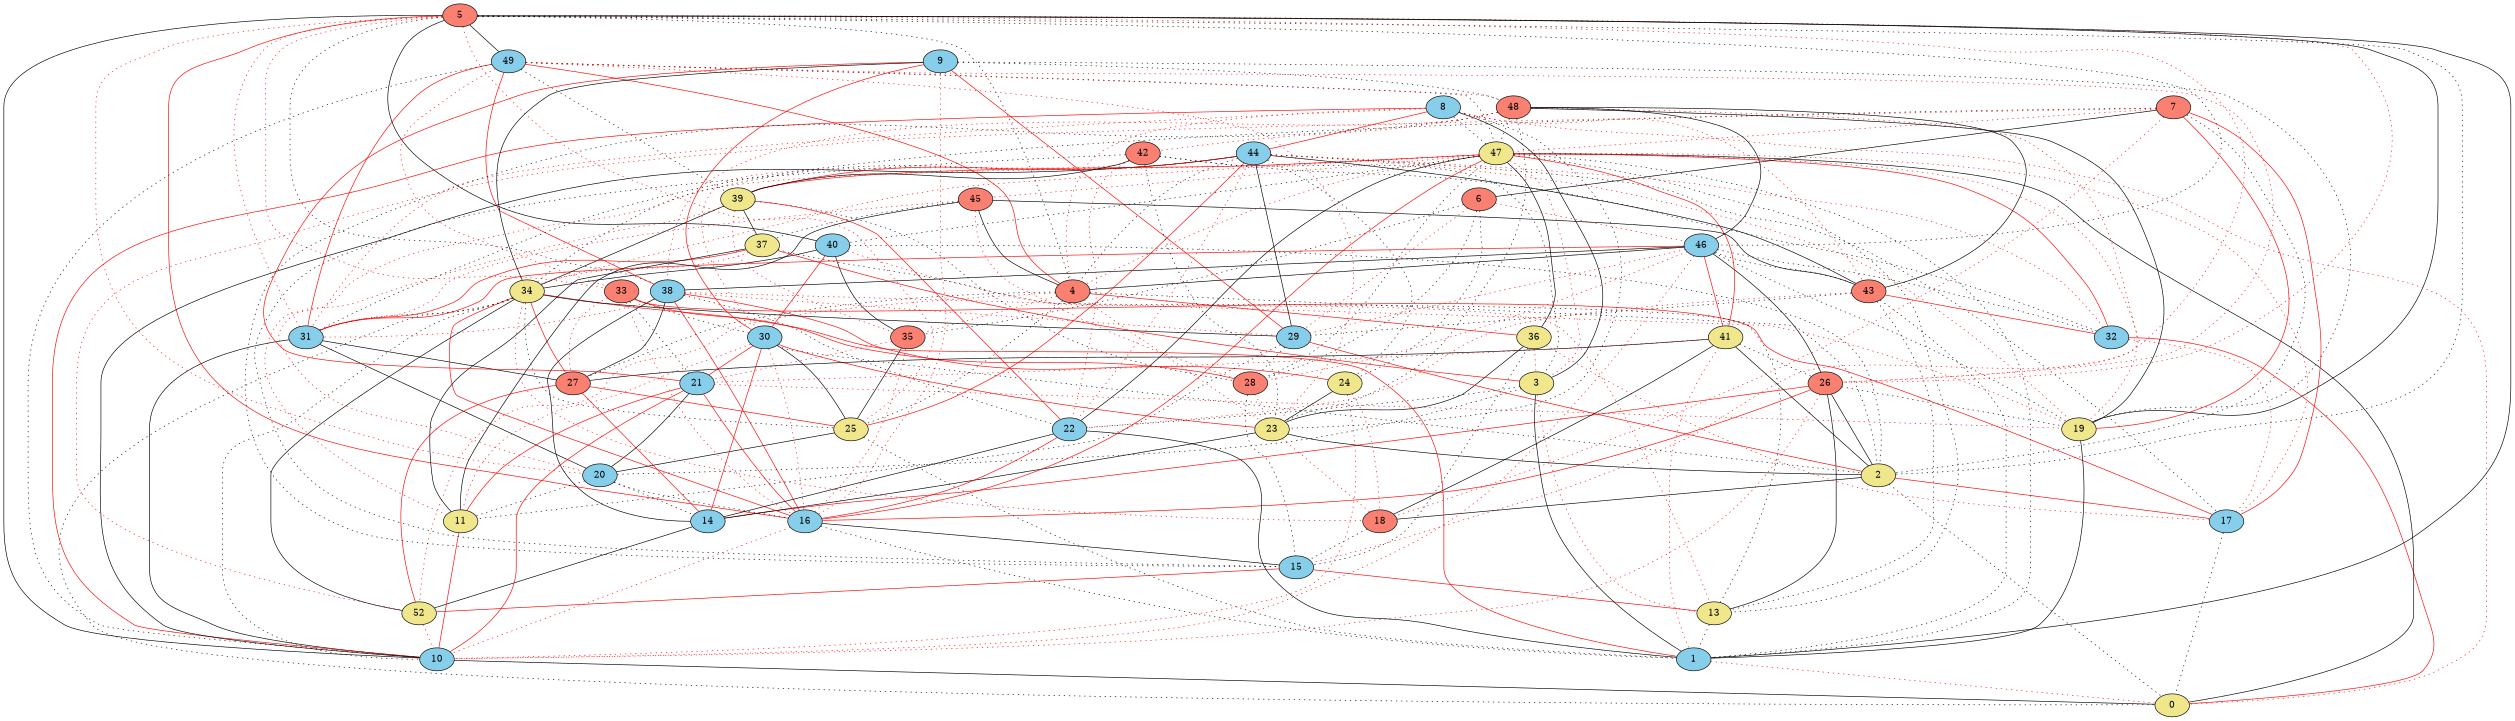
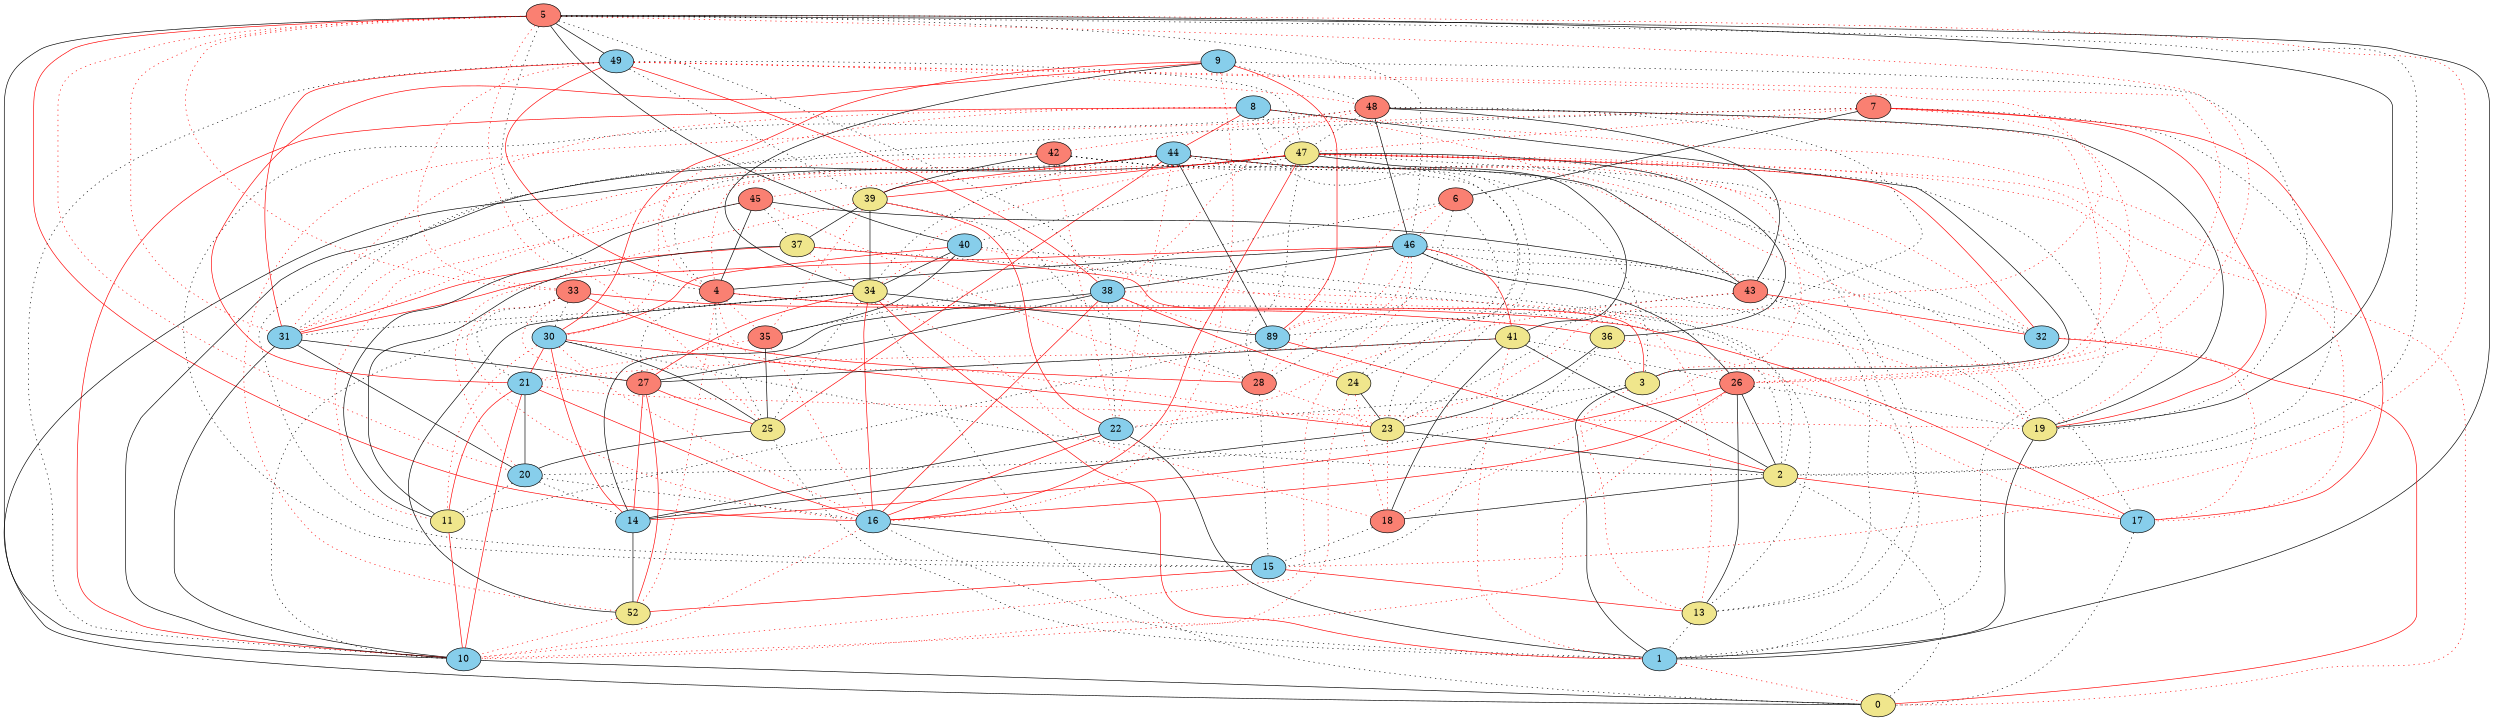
edge "47" -- "41": color red -> black
edge "47" -- "22": removed
edge "38" -- "31": now "44" -- "31"
node "29": label "29" -> "89"
